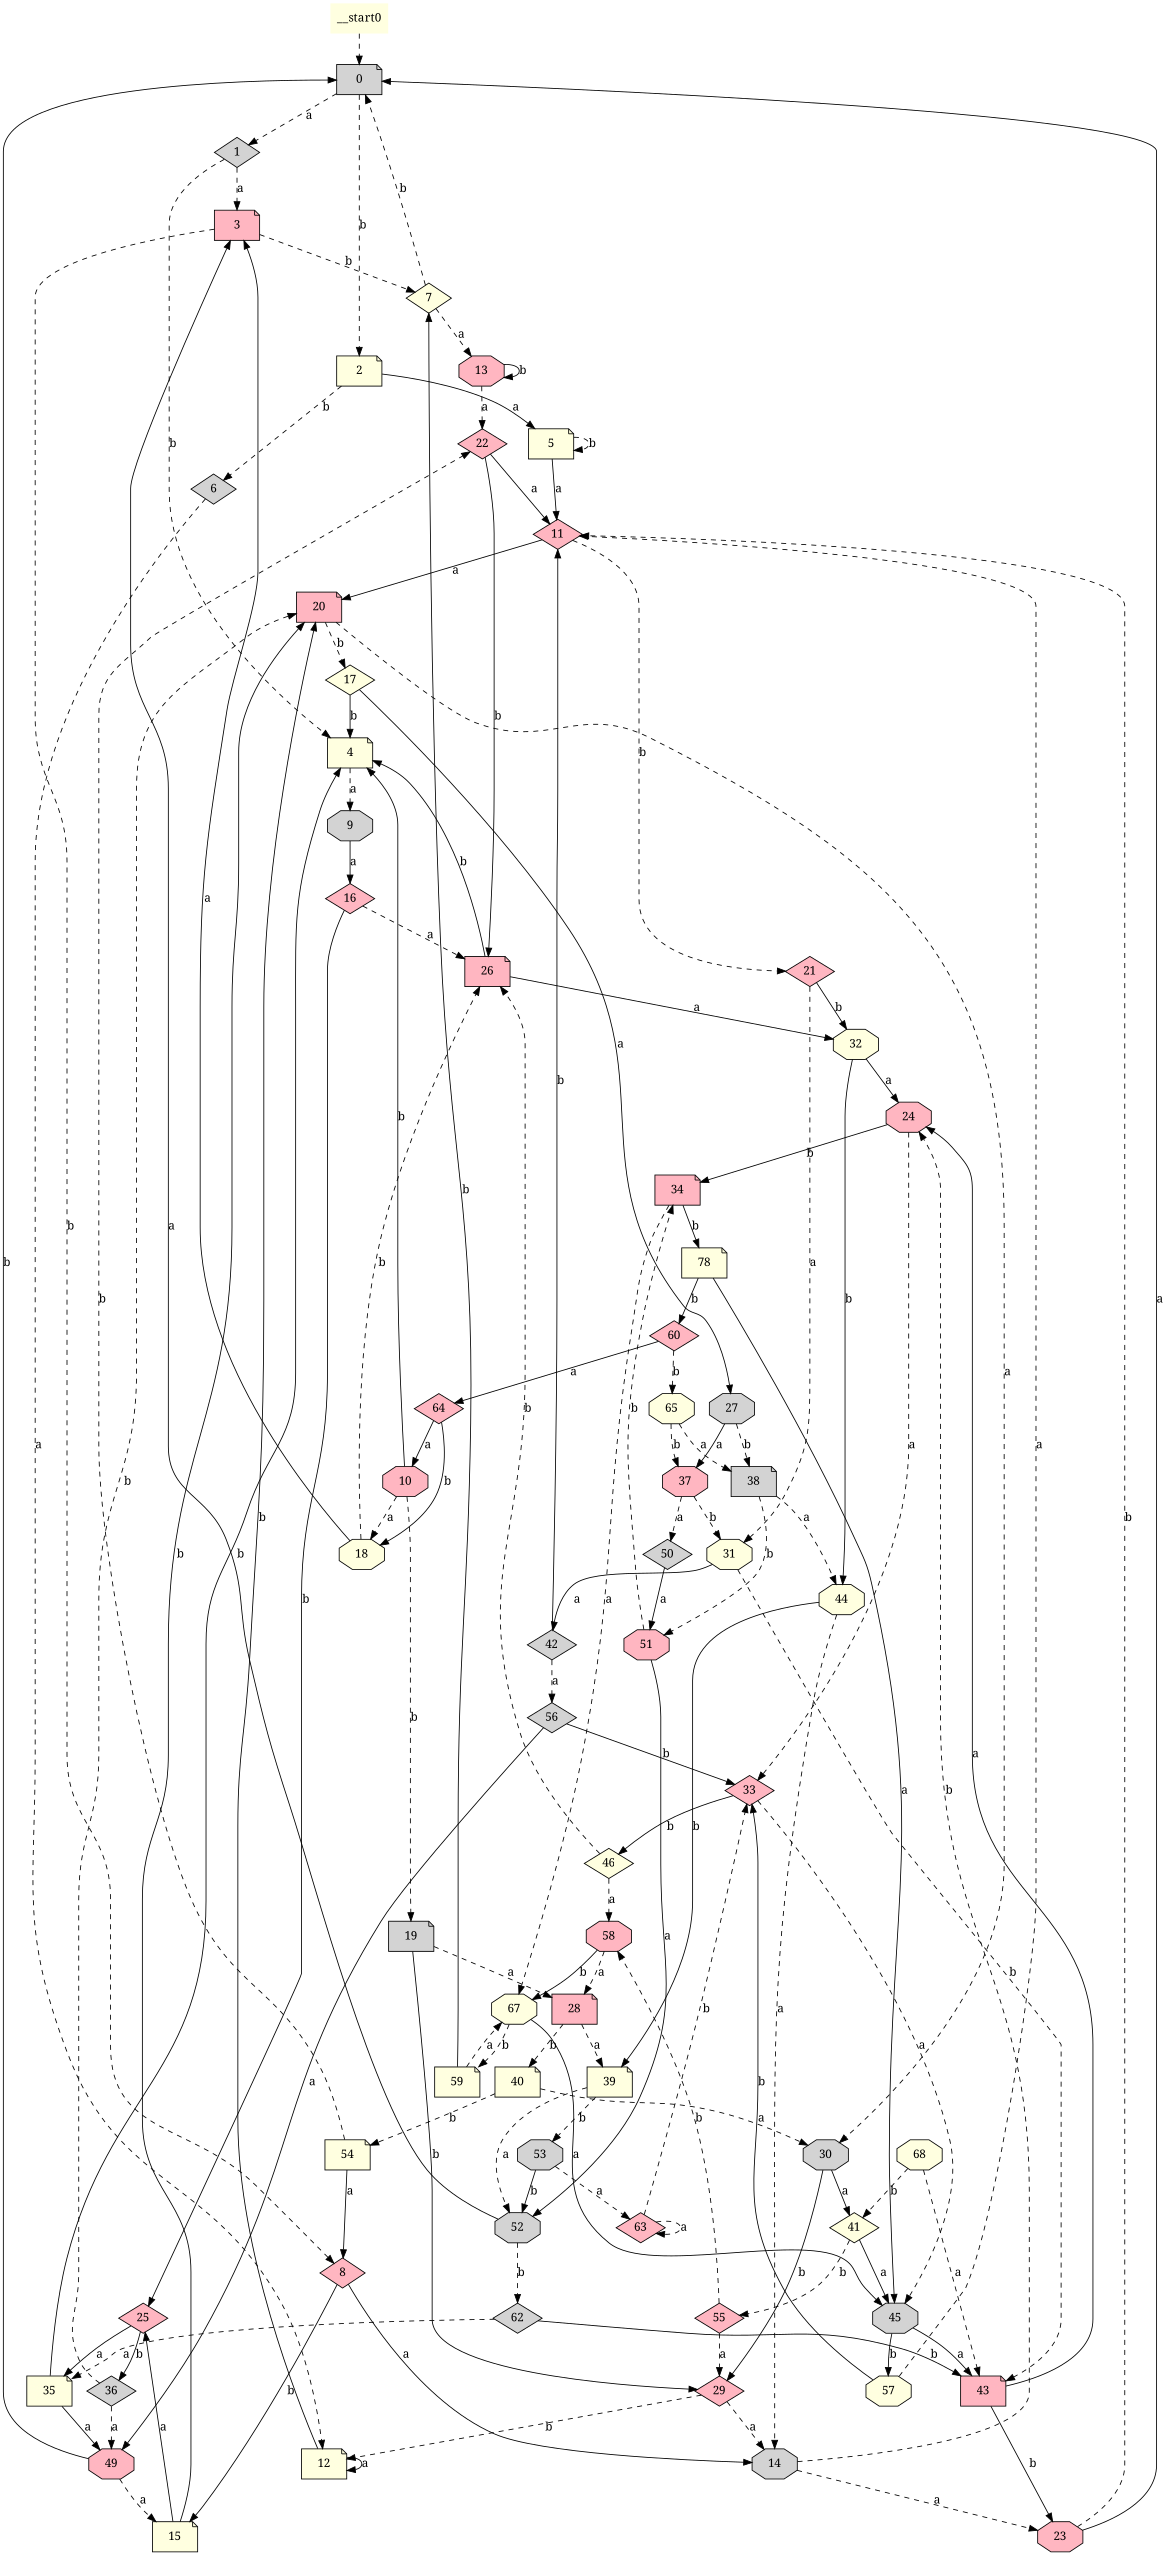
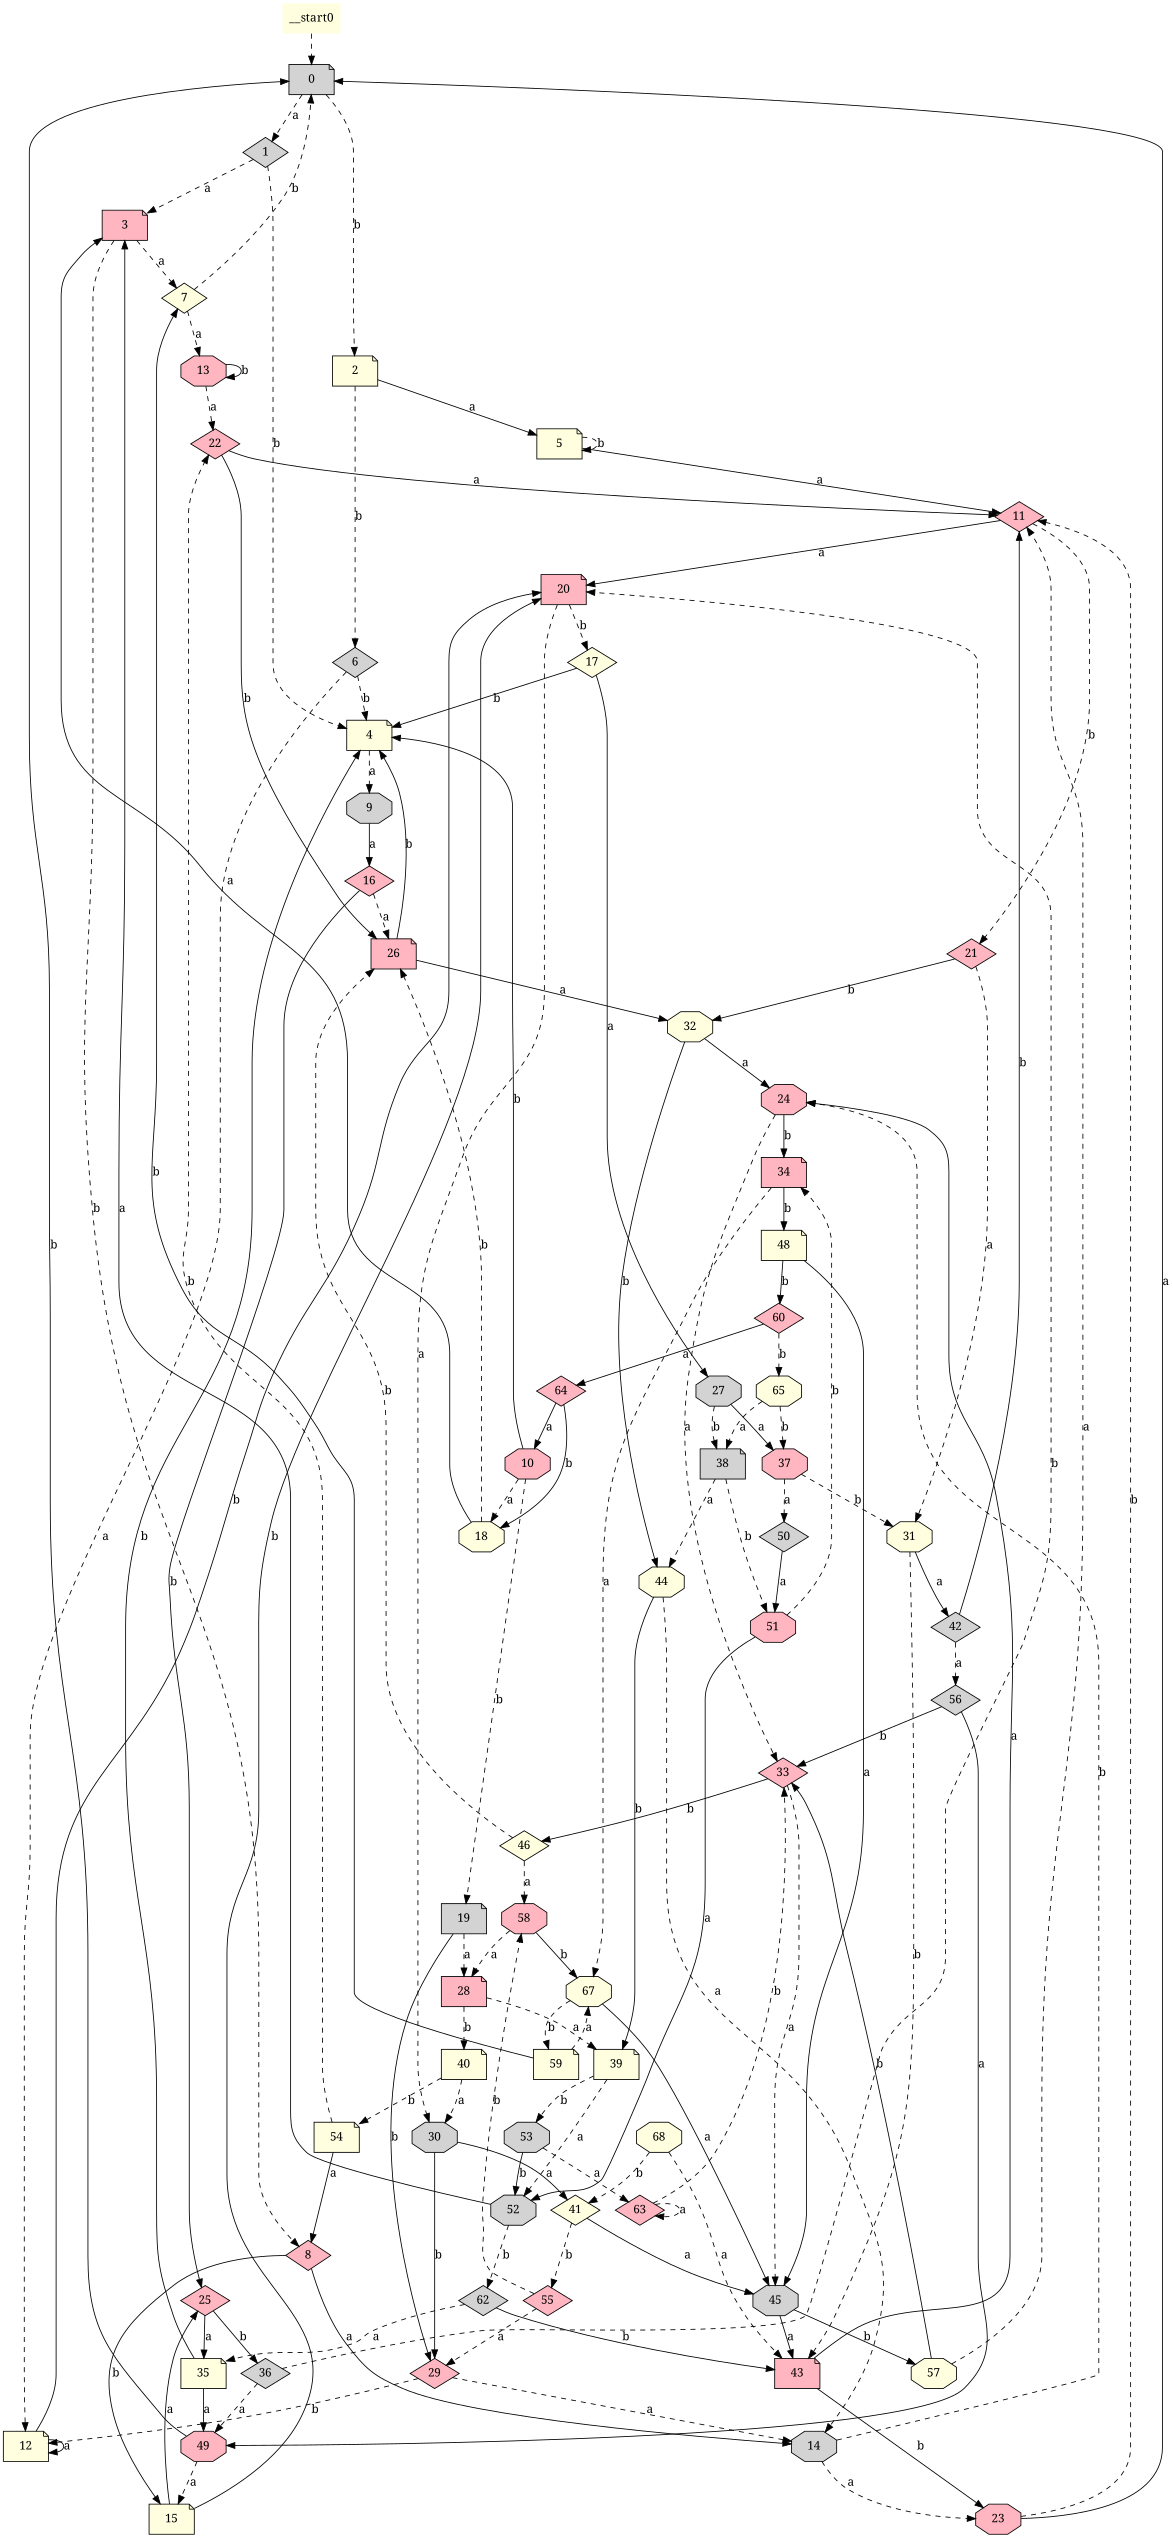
edge "3" -> "7": label "b" -> "a"
edge "6" -> "4": added, label "b"
node "78": label "78" -> "48"
